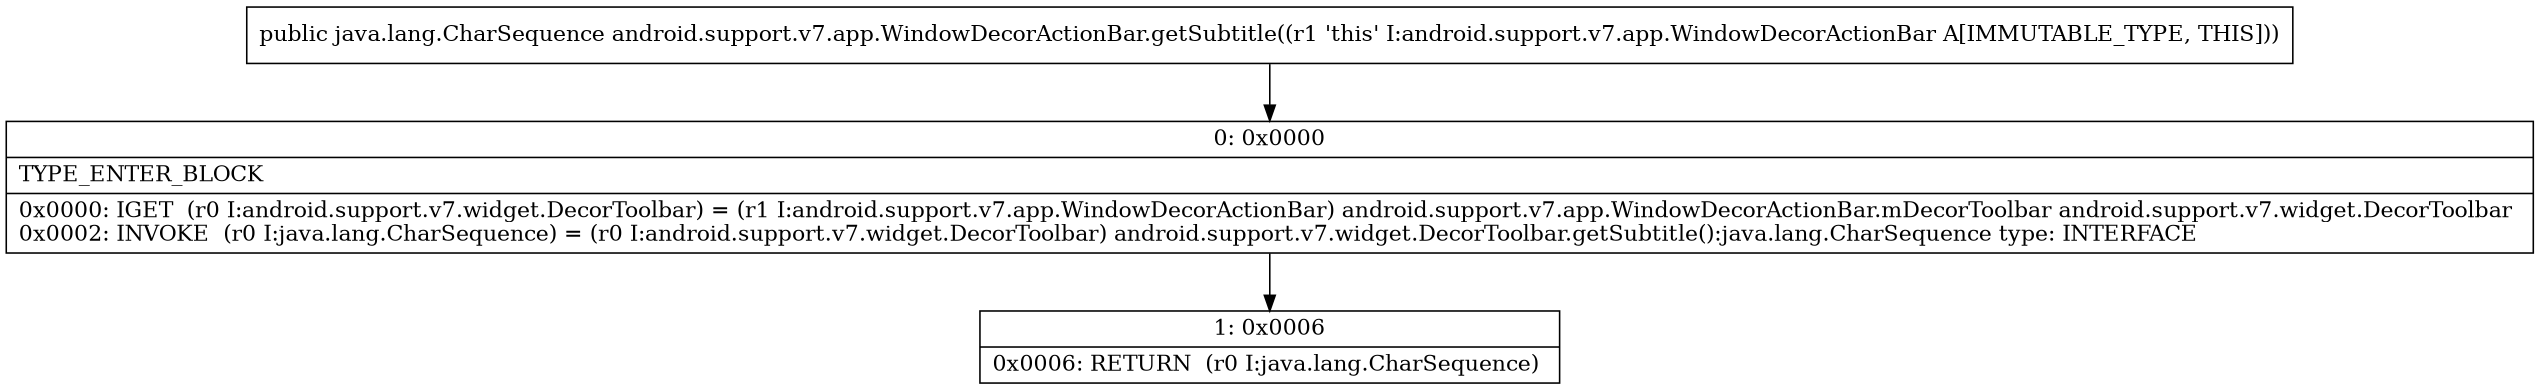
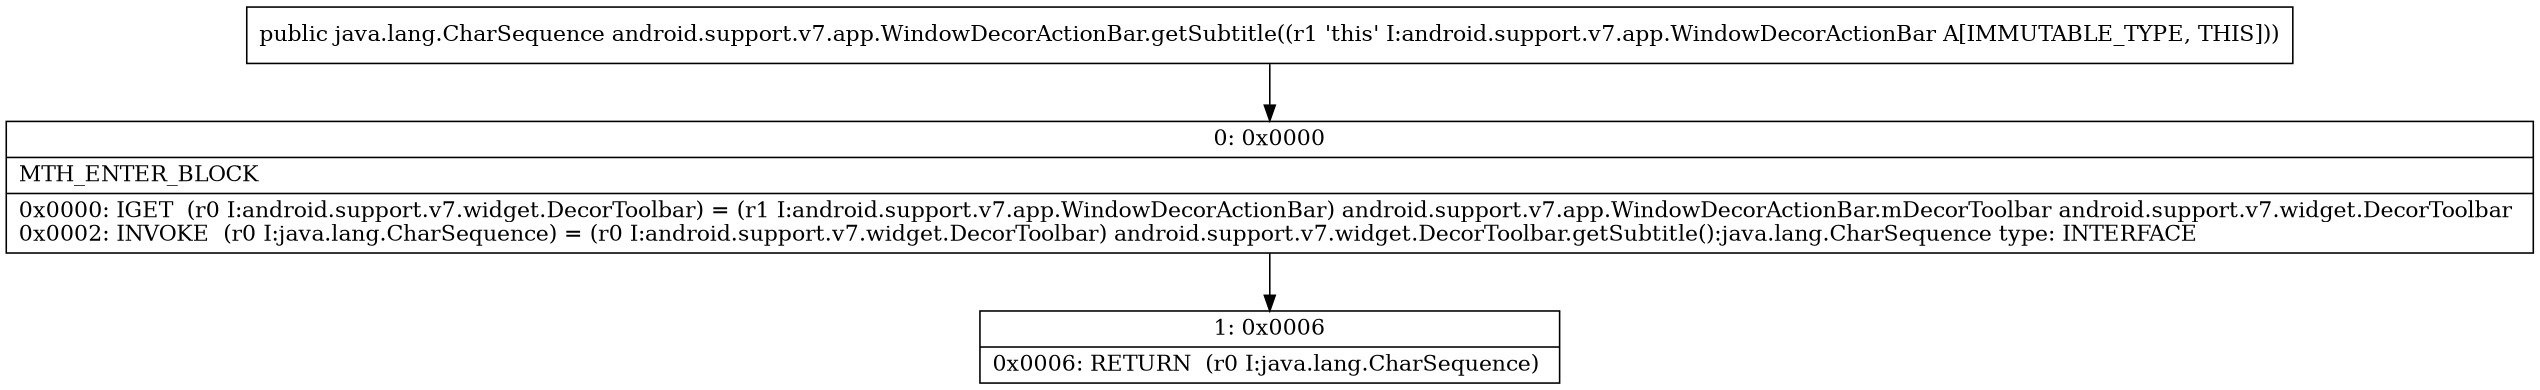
node "0: 0x0000": text "TYPE_ENTER_BLOCK" -> "MTH_ENTER_BLOCK"
